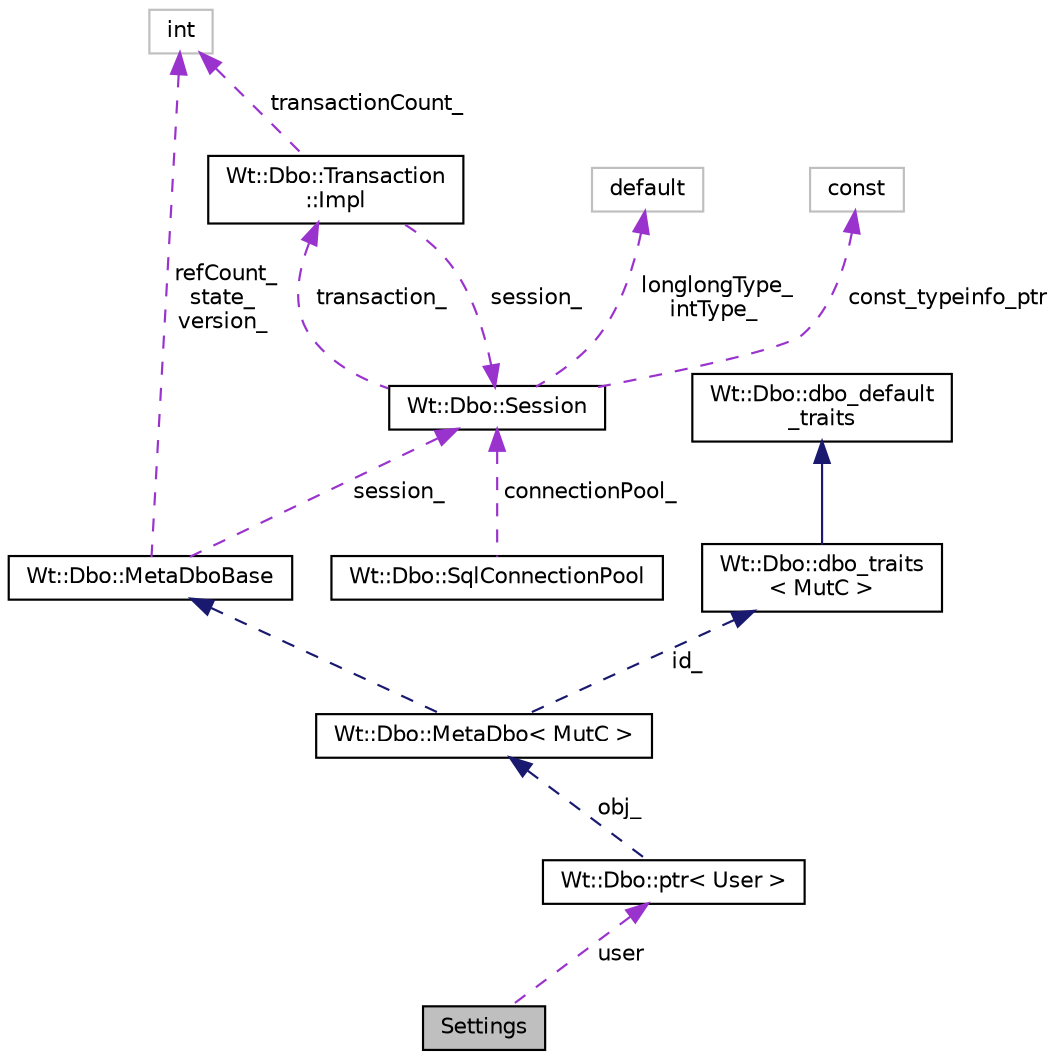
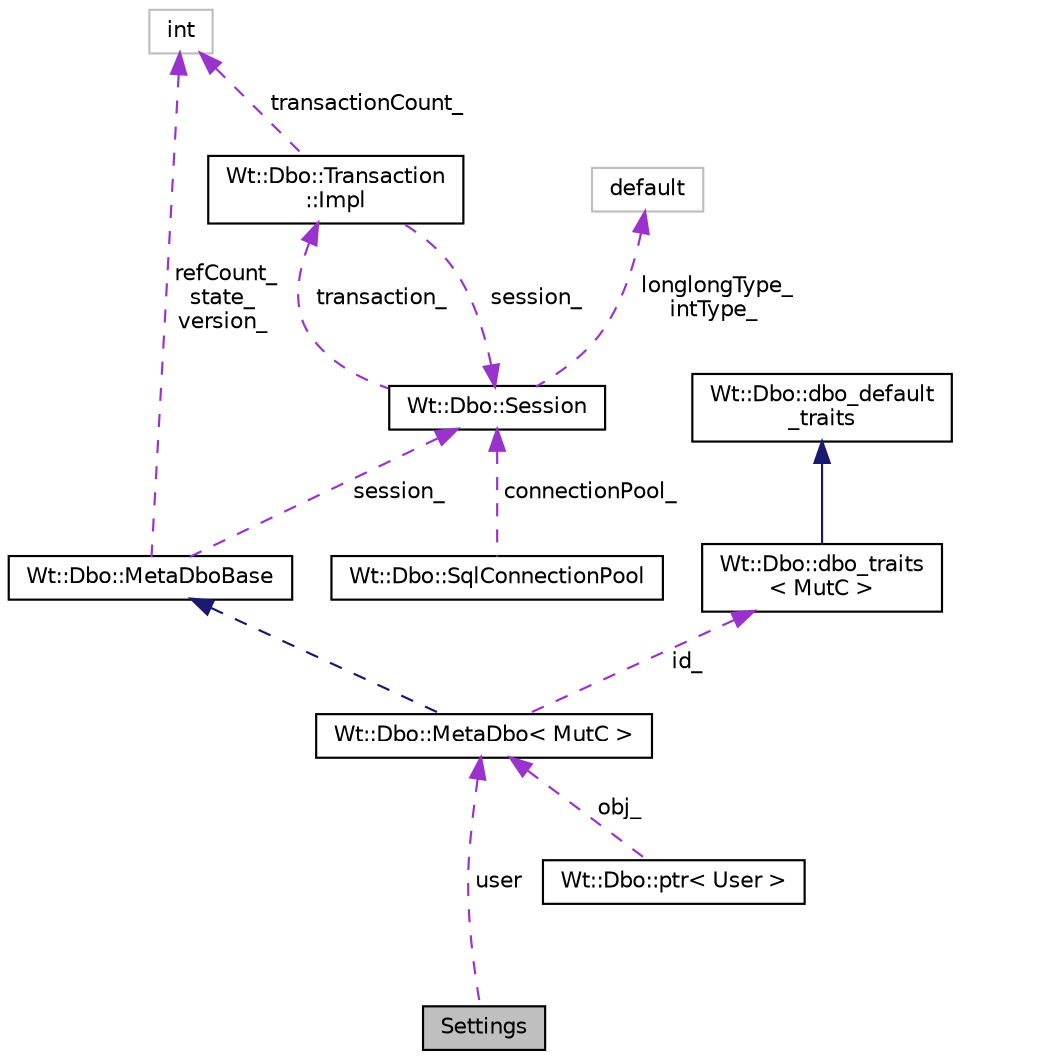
node "const": removed
edge "Wt::Dbo::MetaDbo< MutC >" -> "Wt::Dbo::dbo_traits < MutC >": color midnightblue -> darkorchid3
edge "Wt::Dbo::ptr< User >" -> "Wt::Dbo::MetaDbo< MutC >": color midnightblue -> darkorchid3
edge "Settings" -> "Wt::Dbo::ptr< User >": now "Settings" -> "Wt::Dbo::MetaDbo< MutC >"
